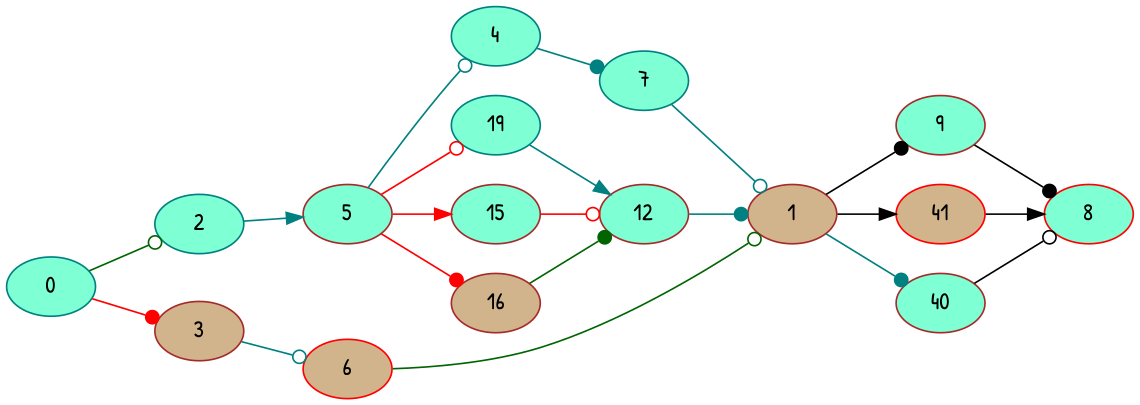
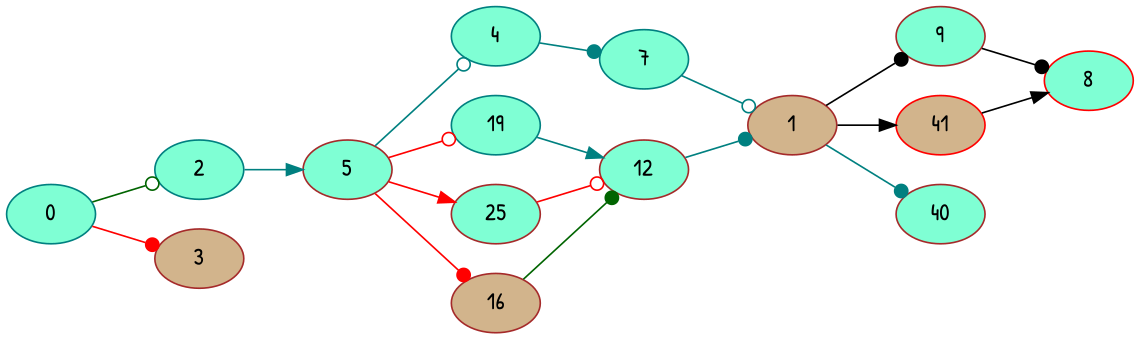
node "15": label "15" -> "25"
edge "40" -> "8": removed
node "6": removed
